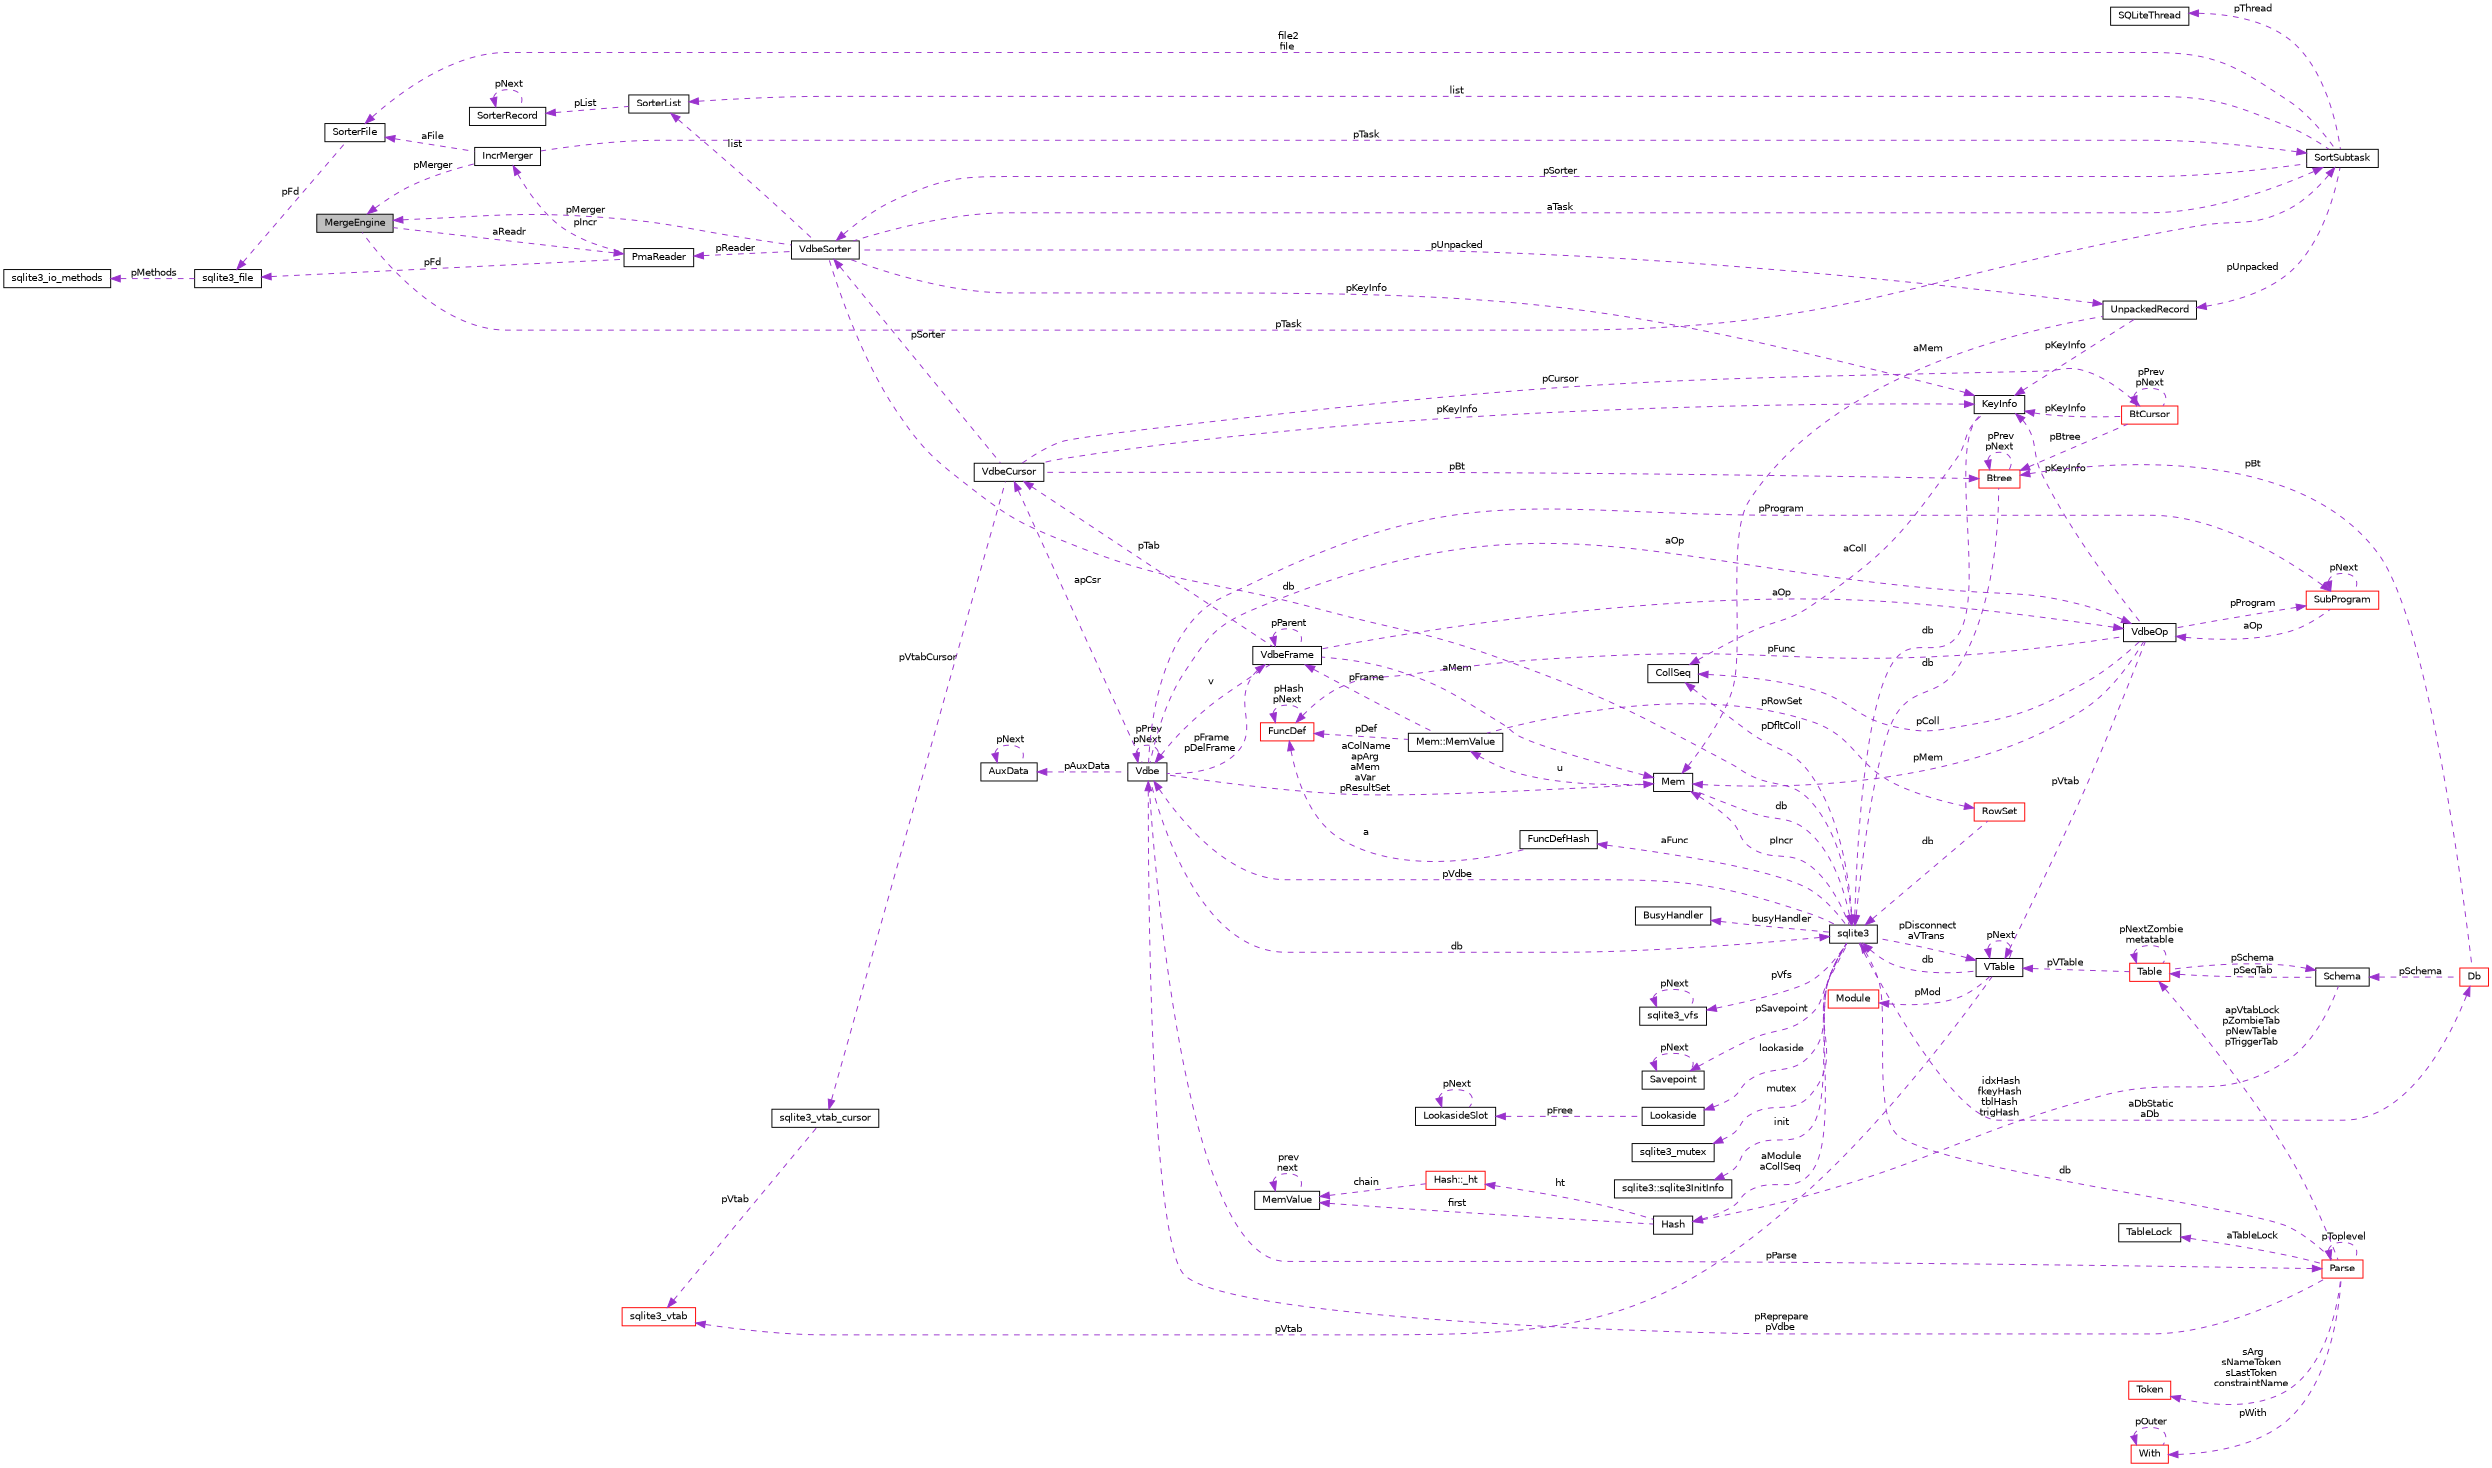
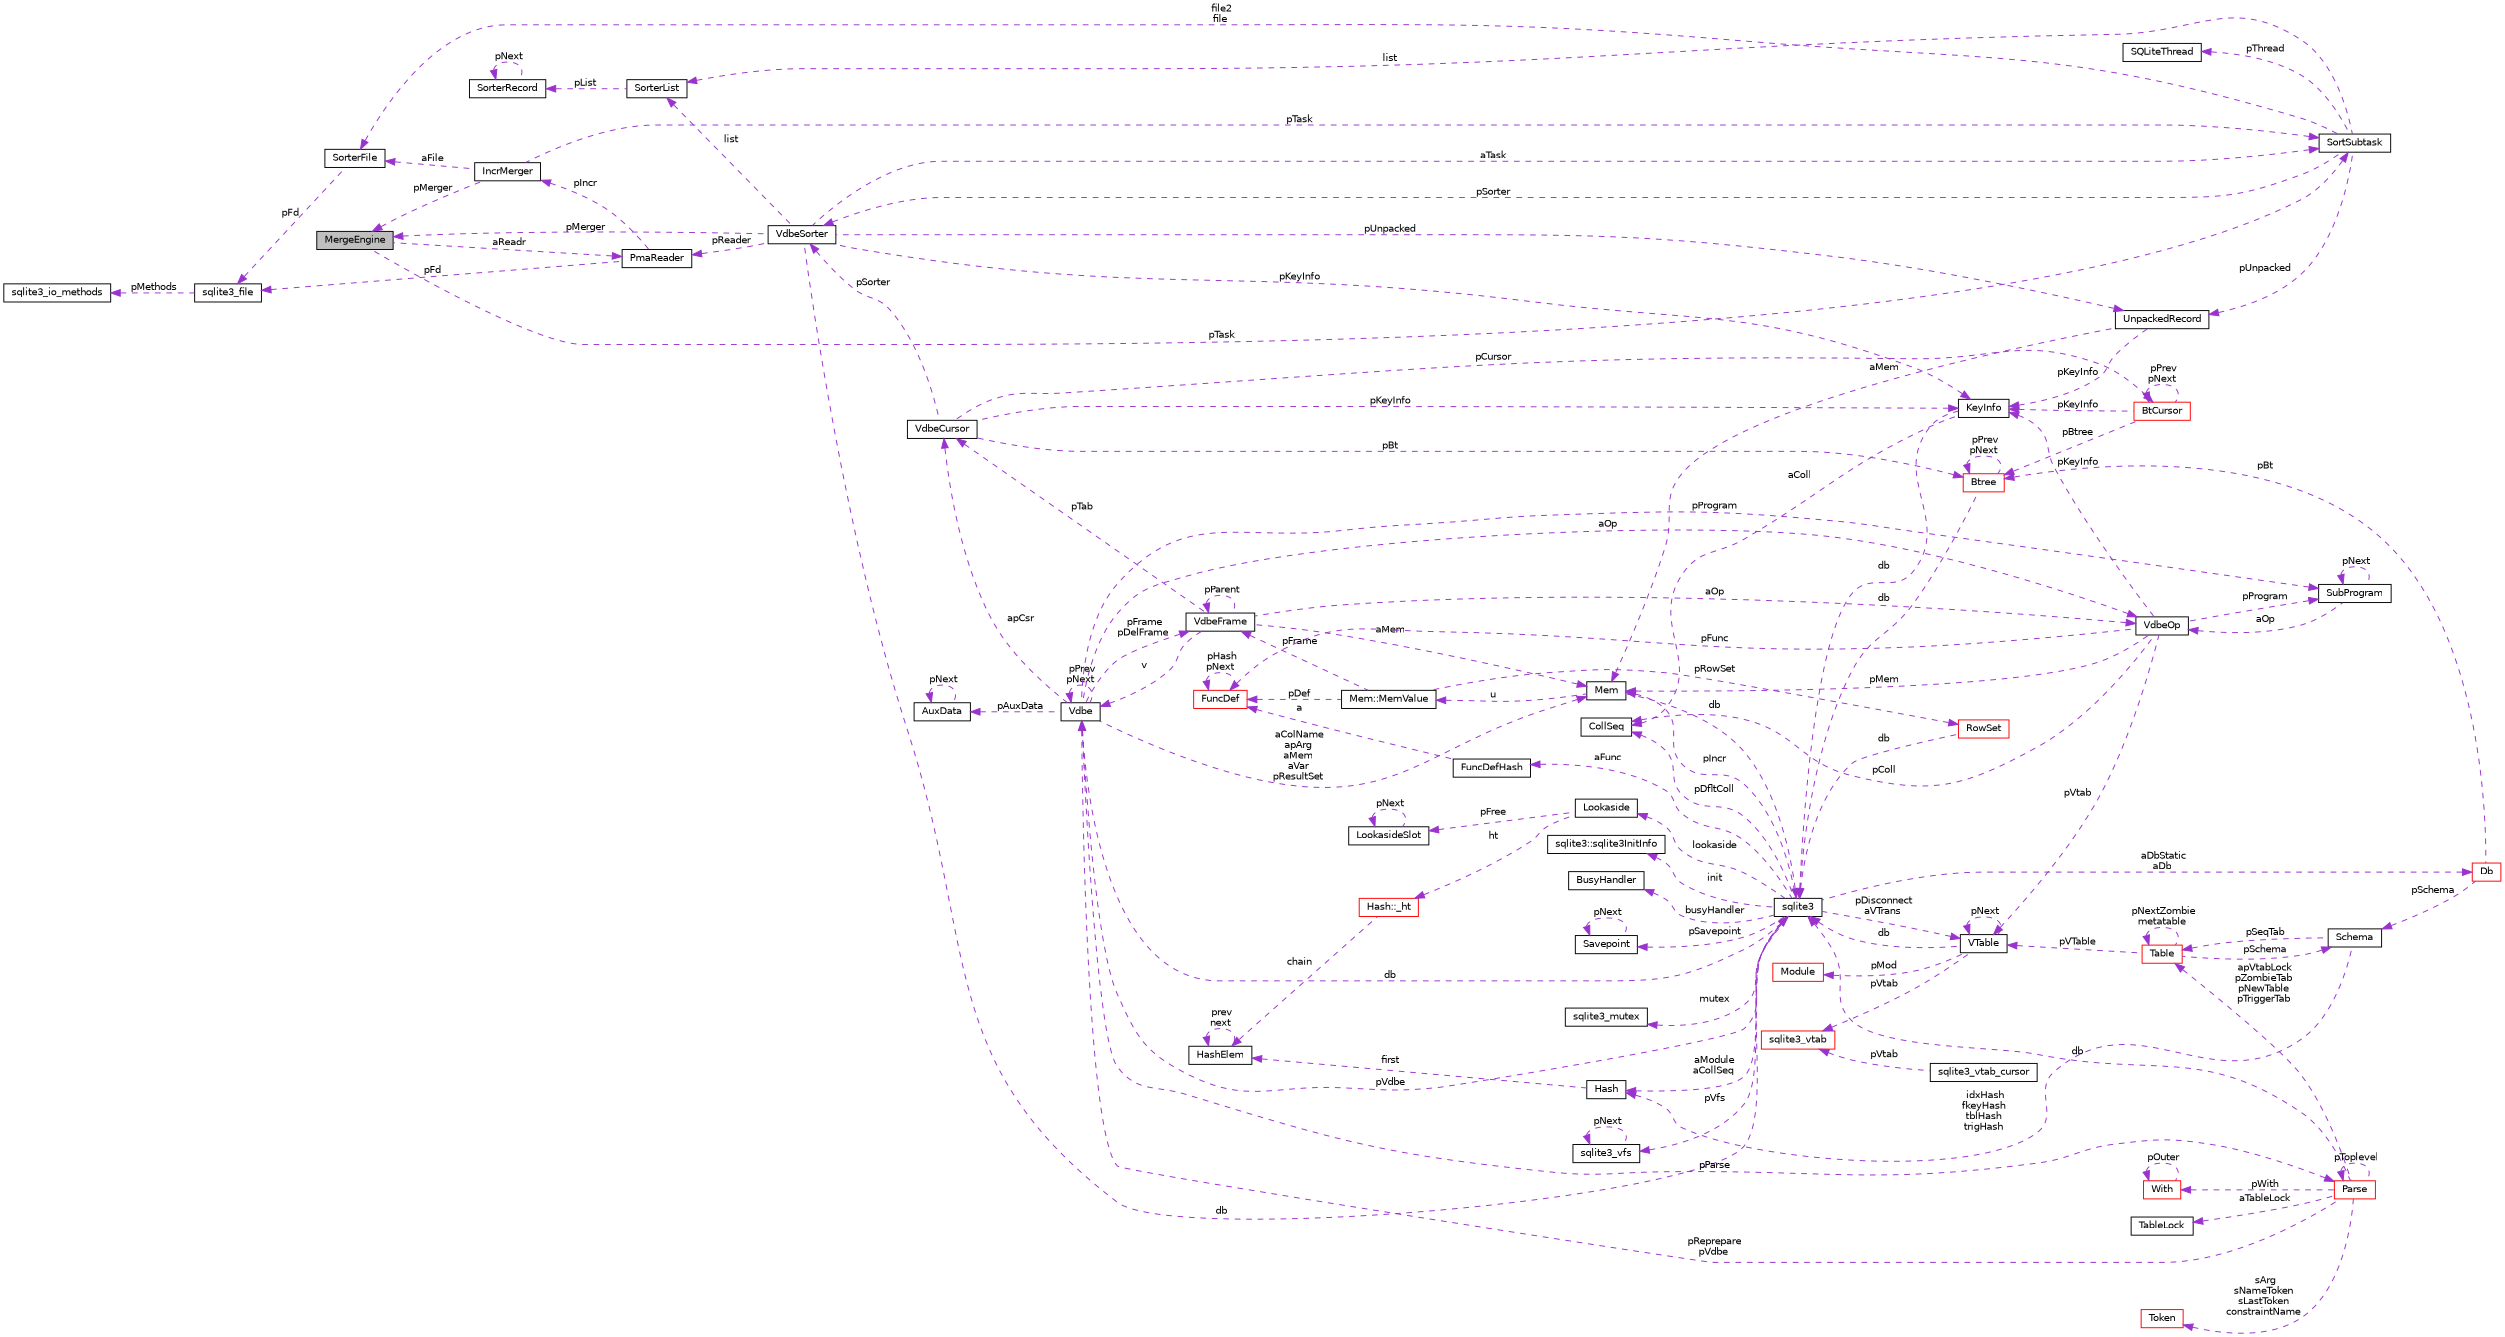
node "SubProgram": color red -> black
edge "VdbeCursor" -> "sqlite3_vtab_cursor": removed, label "pVtabCursor"
edge "Hash" -> "Hash::_ht": now "Lookaside" -> "Hash::_ht"
node "MemValue": label "MemValue" -> "HashElem"
